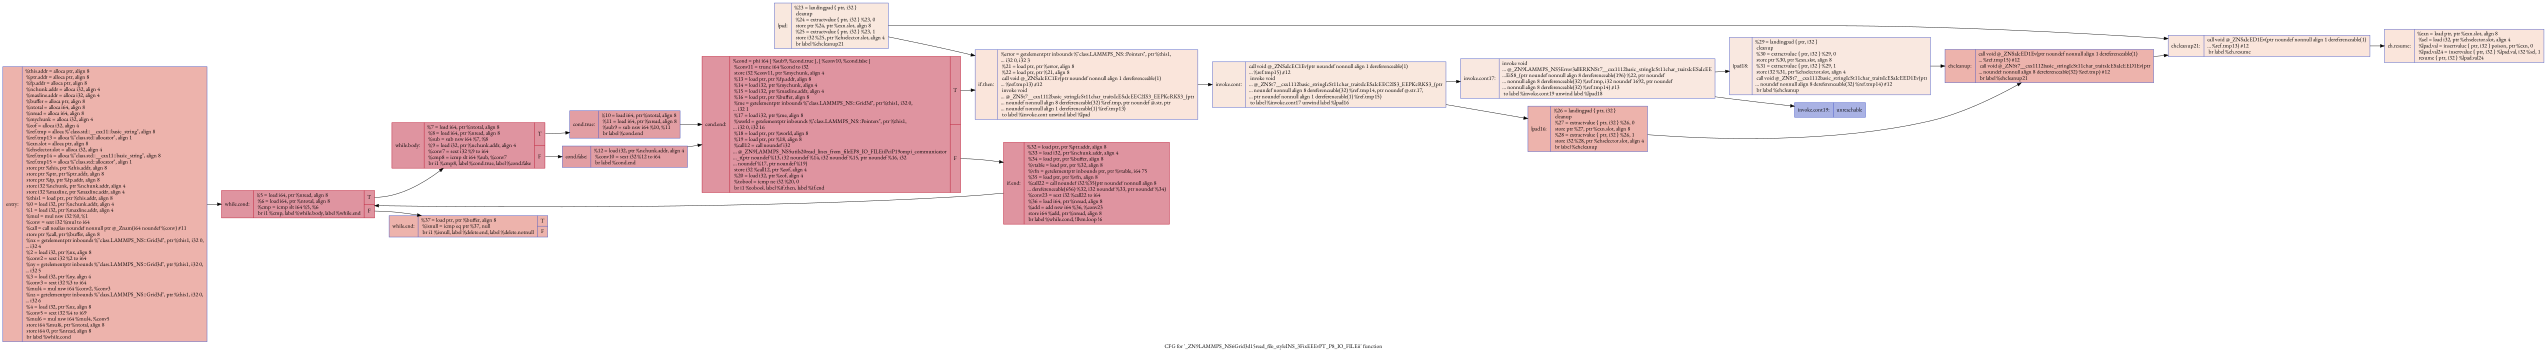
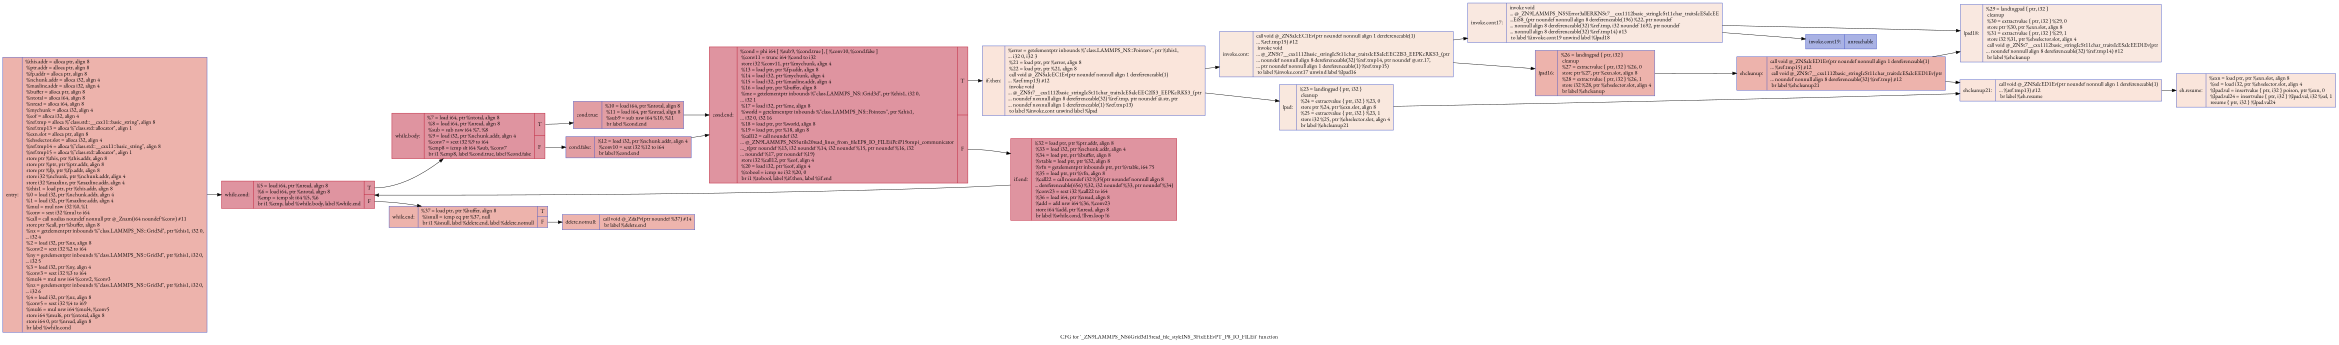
edge "lpad:" -> "if.then:": reversed
edge "lpad18:" -> "ehcleanup:": reversed
node "delete.notnull:": added
